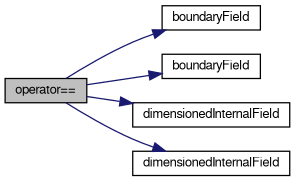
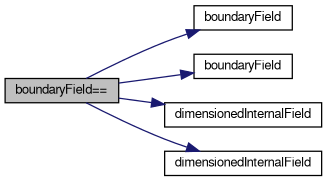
node "operator==": label "operator==" -> "boundaryField=="
